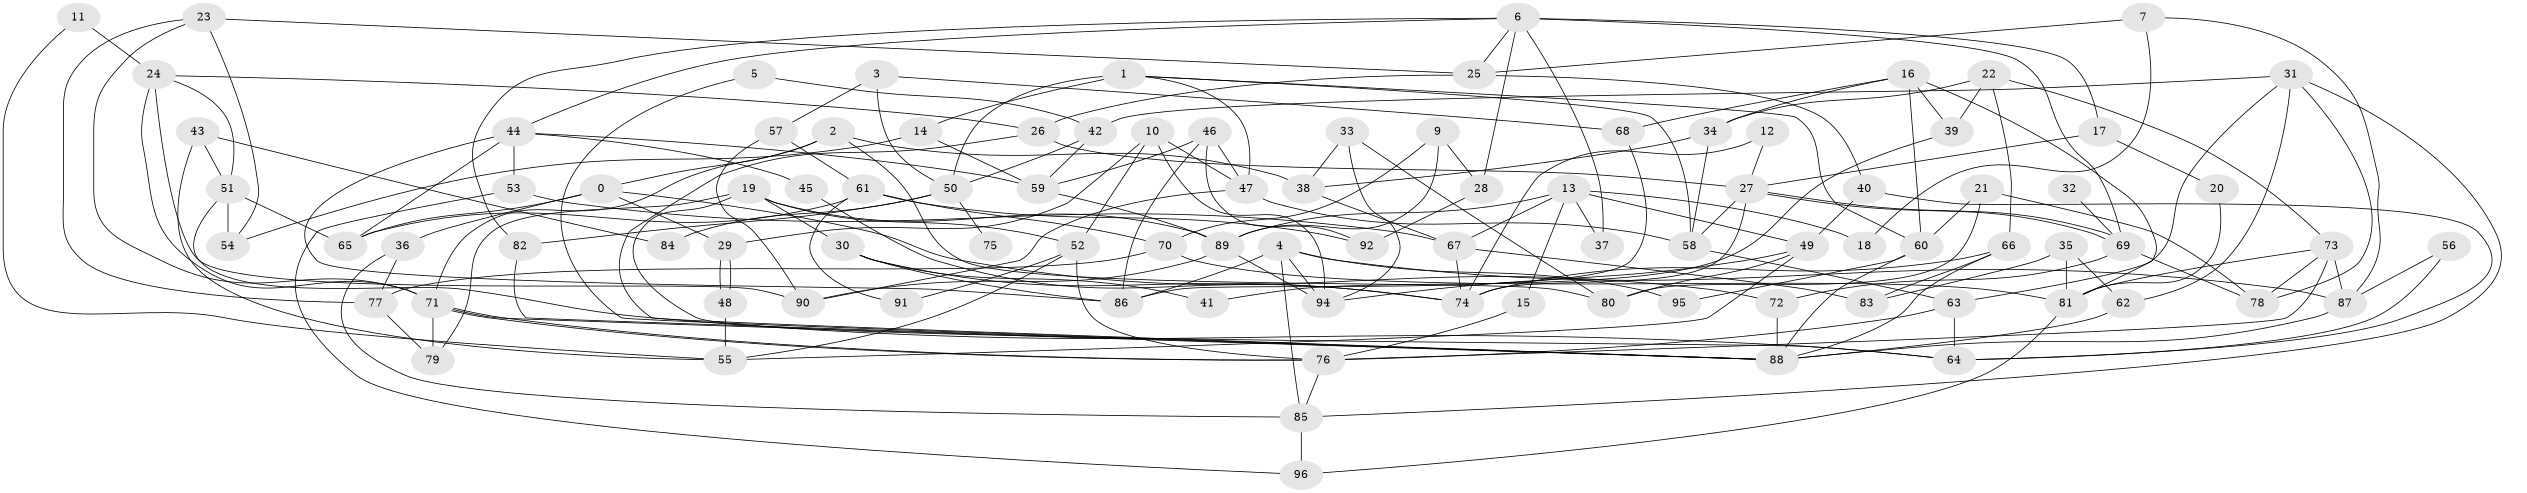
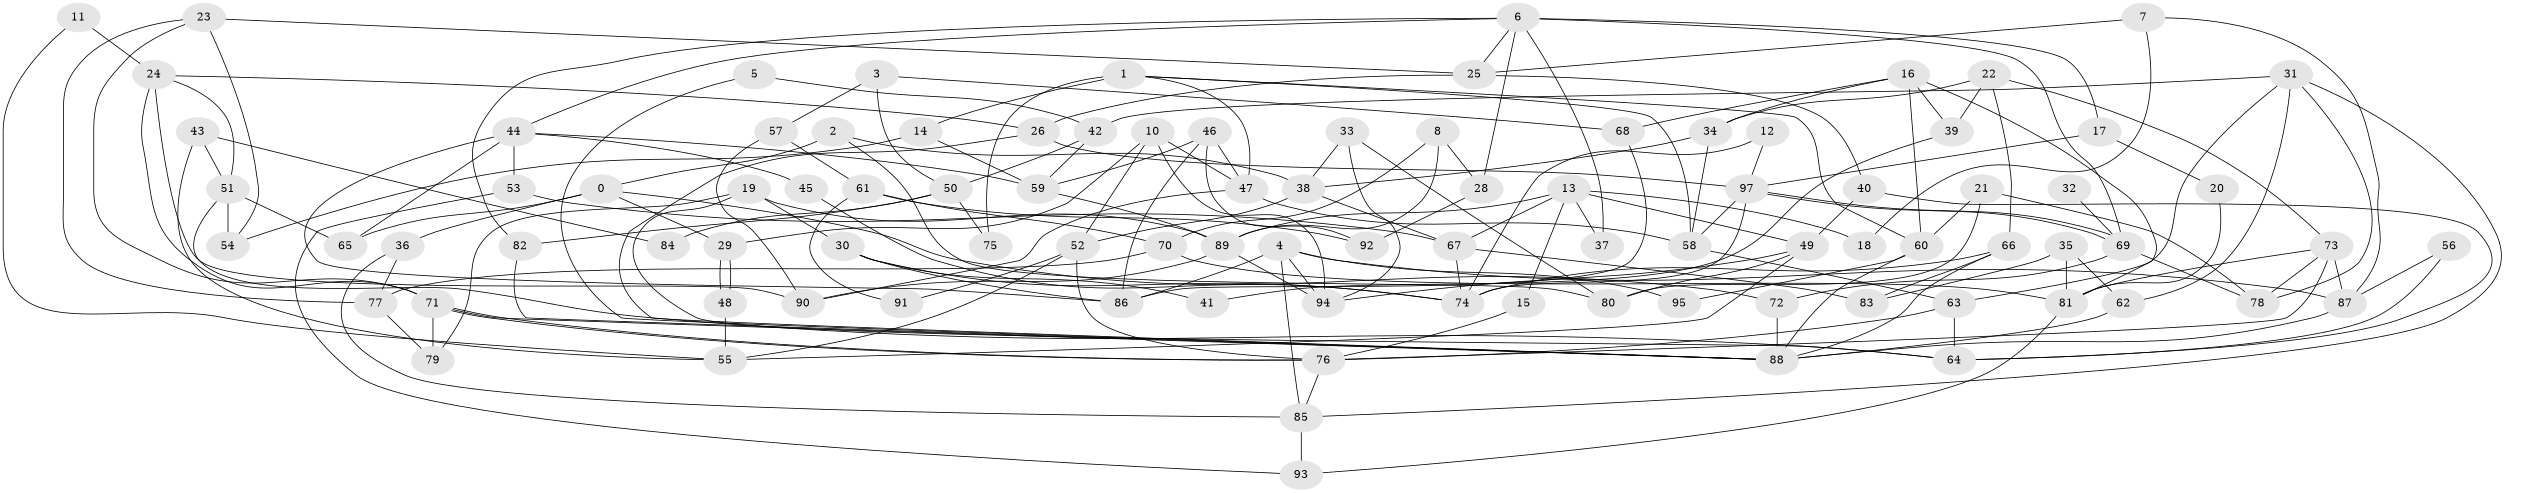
edge "1" -- "50": now "1" -- "75"
node "9": label "9" -> "8"
edge "2" -- "71": removed
node "27": label "27" -> "97"
edge "61" -- "65": removed
edge "19" -- "52": now "38" -- "52"
node "96": label "96" -> "93"
